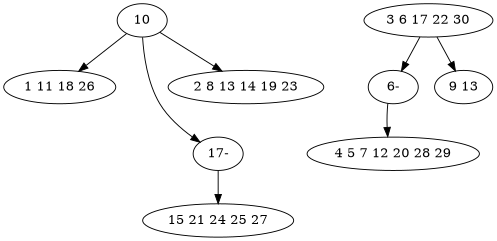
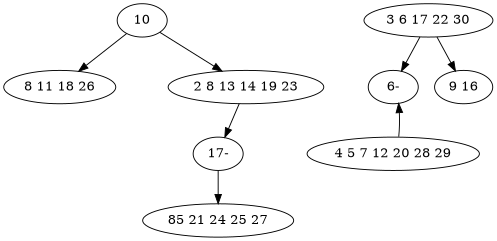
node "1 11 18 26": label "1 11 18 26" -> "8 11 18 26"
node "9 13": label "9 13" -> "9 16"
edge "10" -> "17-": now "2 8 13 14 19 23" -> "17-"
edge "6-" -> "4 5 7 12 20 28 29": reversed
node "15 21 24 25 27": label "15 21 24 25 27" -> "85 21 24 25 27"
